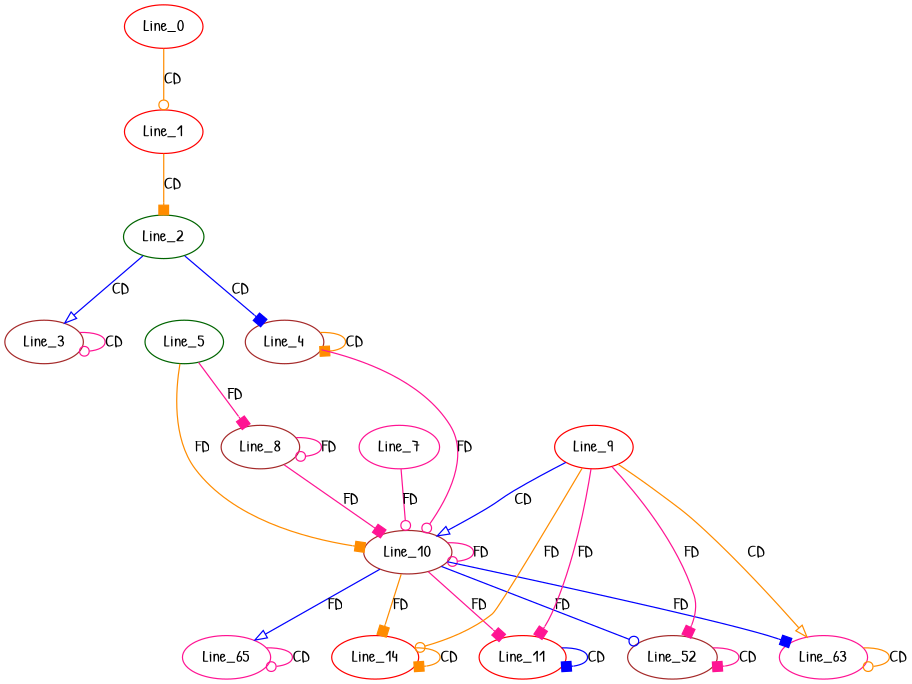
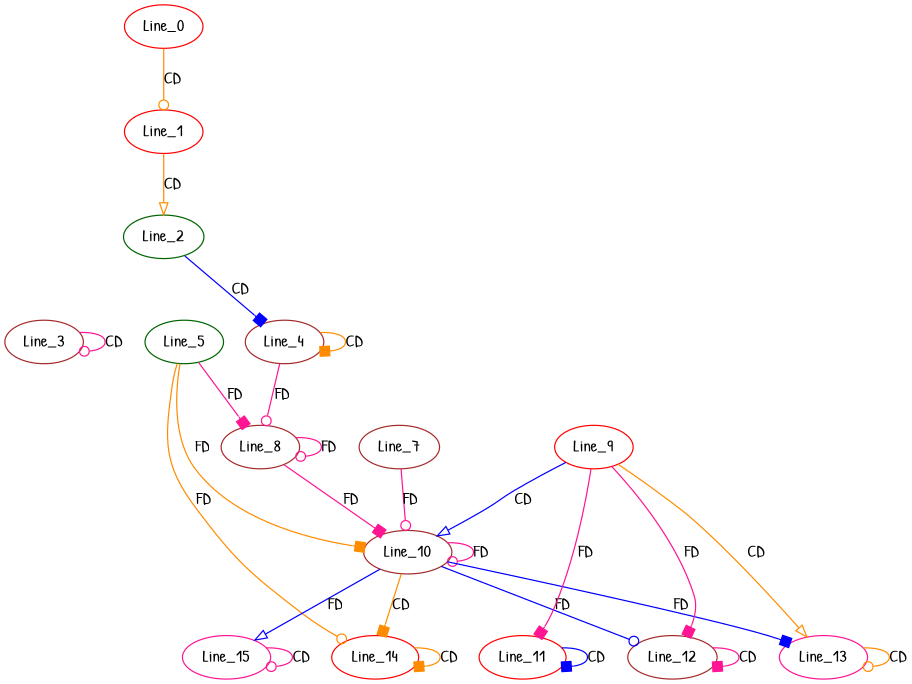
edge "Line_1" -> "Line_2": arrowhead box -> onormal
edge "Line_2" -> "Line_3": removed, label "CD"
edge "Line_4" -> "Line_10": now "Line_4" -> "Line_8"
node "Line_7": color deeppink -> brown
edge "Line_9" -> "Line_14": now "Line_5" -> "Line_14"
edge "Line_10" -> "Line_11": removed, label "FD"
edge "Line_10" -> "Line_14": label "FD" -> "CD"
node "Line_65": label "Line_65" -> "Line_15"
node "Line_52": label "Line_52" -> "Line_12"
node "Line_63": label "Line_63" -> "Line_13"
